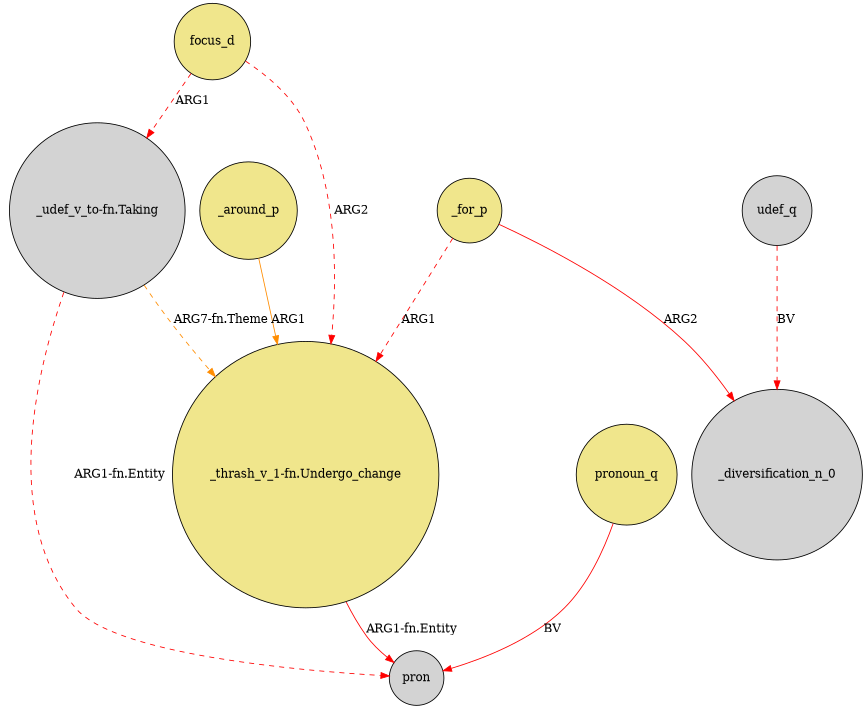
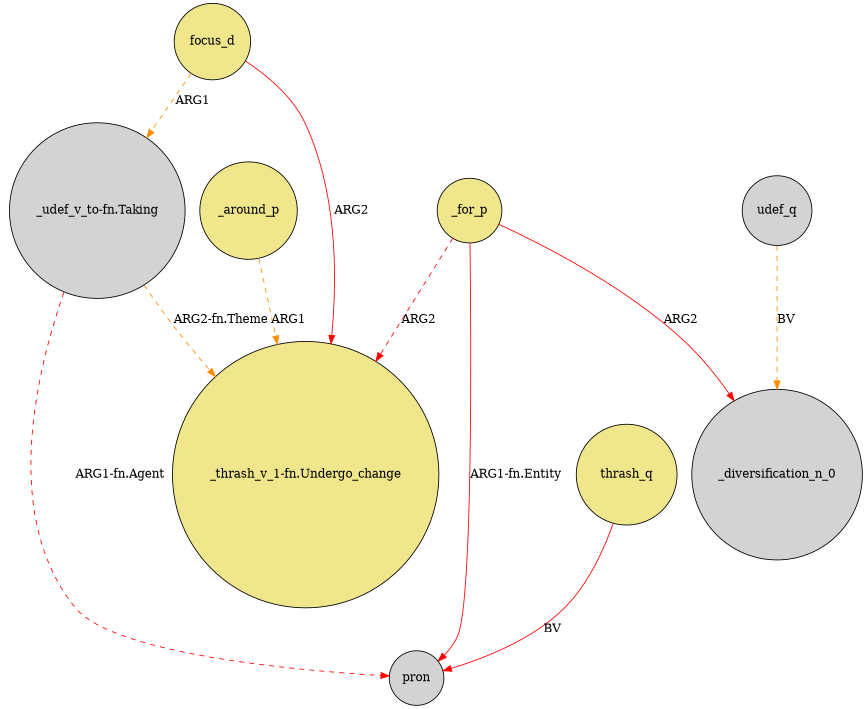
edge "focus_d" -> "_udef_v_to-fn.Taking": color red -> darkorange
edge "focus_d" -> "_thrash_v_1-fn.Undergo_change": style dashed -> solid
edge "_around_p" -> "_thrash_v_1-fn.Undergo_change": style solid -> dashed
edge "udef_q" -> "_diversification_n_0": color red -> darkorange
edge "_udef_v_to-fn.Taking" -> "_thrash_v_1-fn.Undergo_change": label "ARG7-fn.Theme" -> "ARG2-fn.Theme"
edge "_for_p" -> "_thrash_v_1-fn.Undergo_change": label "ARG1" -> "ARG2"
edge "_udef_v_to-fn.Taking" -> "pron": label "ARG1-fn.Entity" -> "ARG1-fn.Agent"
node "pronoun_q": label "pronoun_q" -> "thrash_q"
edge "_thrash_v_1-fn.Undergo_change" -> "pron": now "_for_p" -> "pron"
